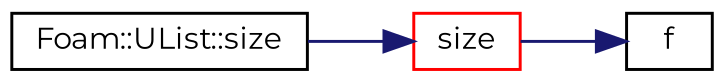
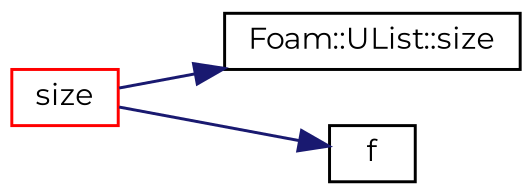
edge "Foam::UList::size" -> "size": reversed
